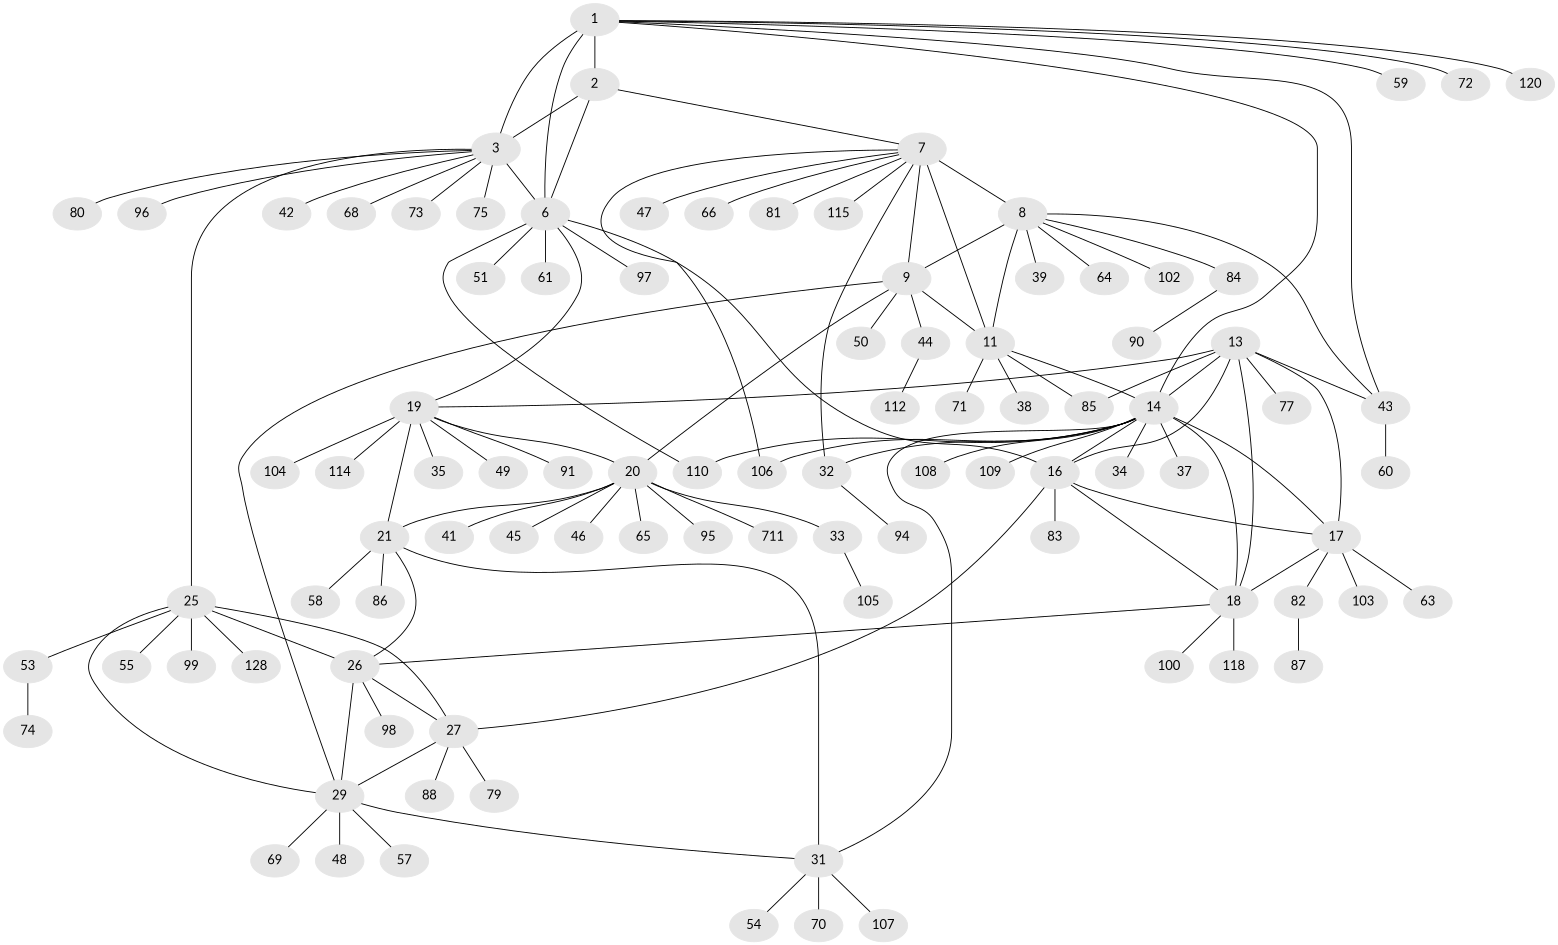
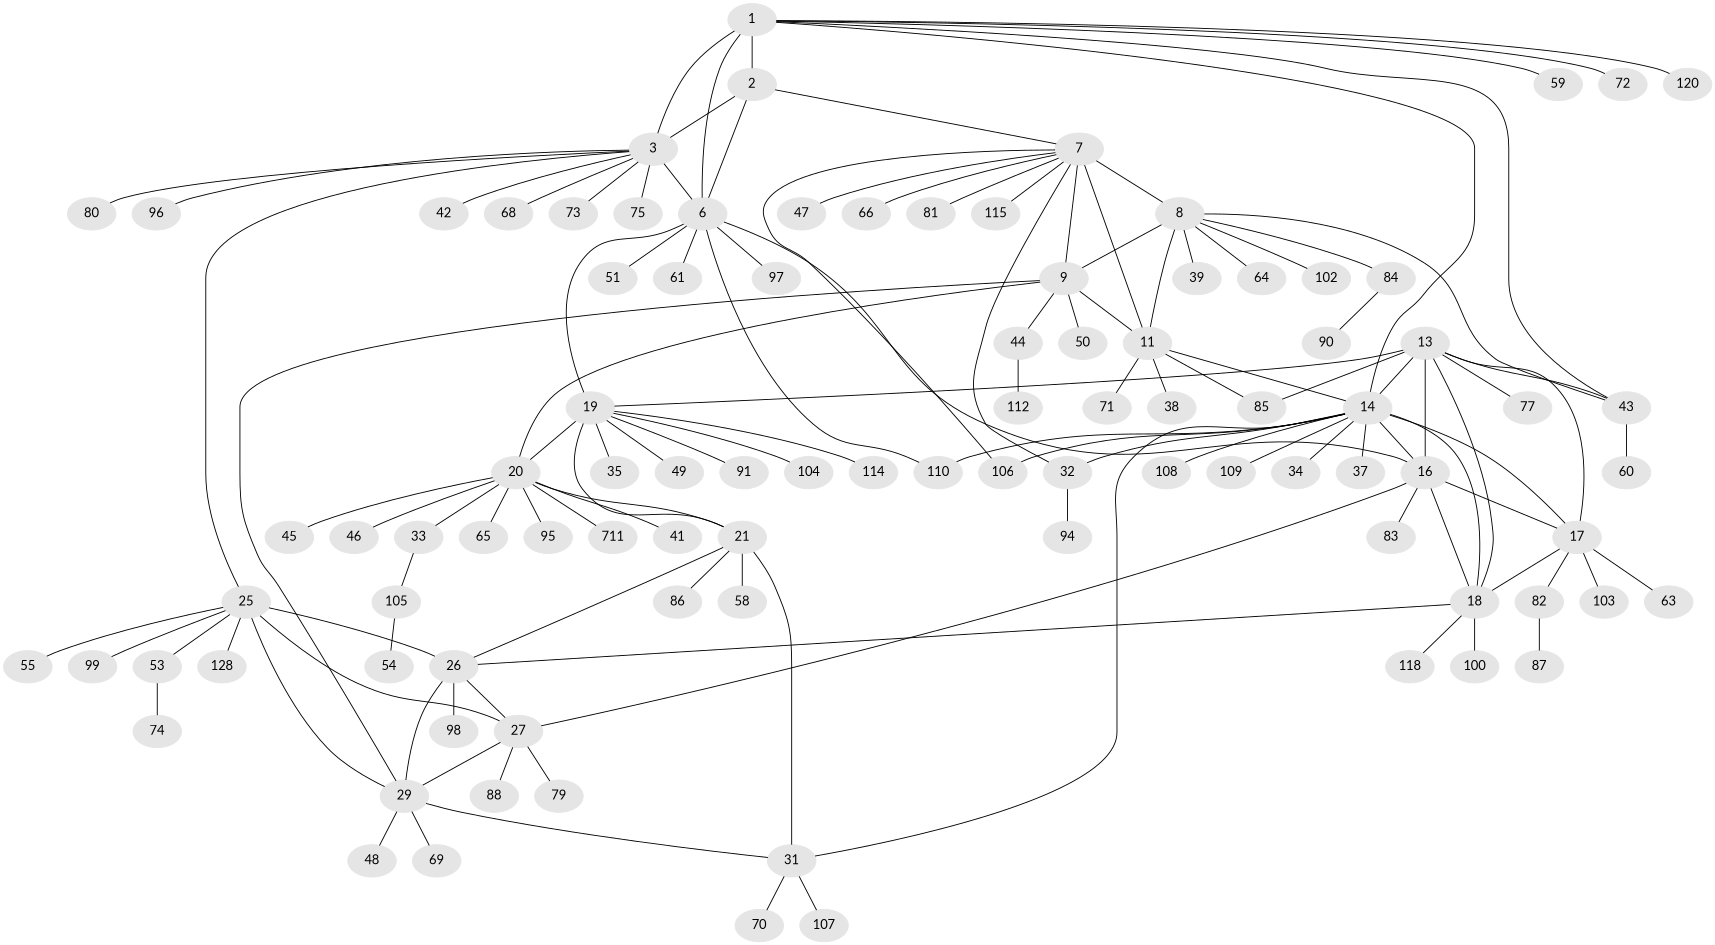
node "57": removed
edge "31" -- "54": now "105" -- "54"
